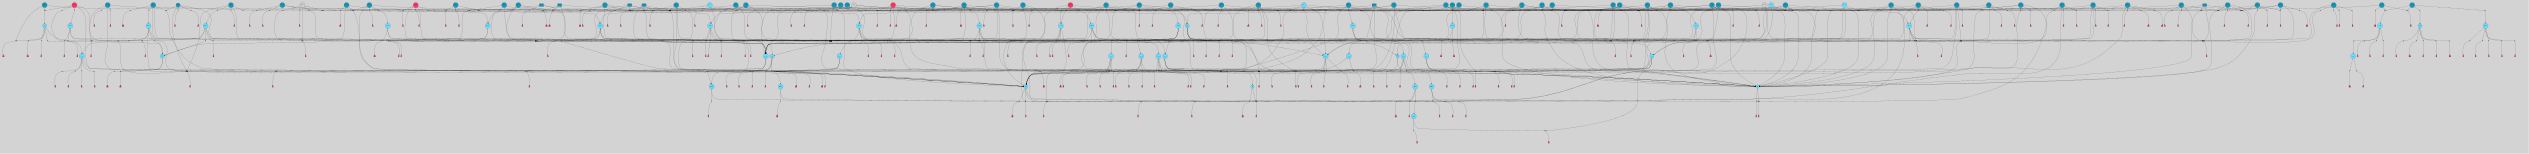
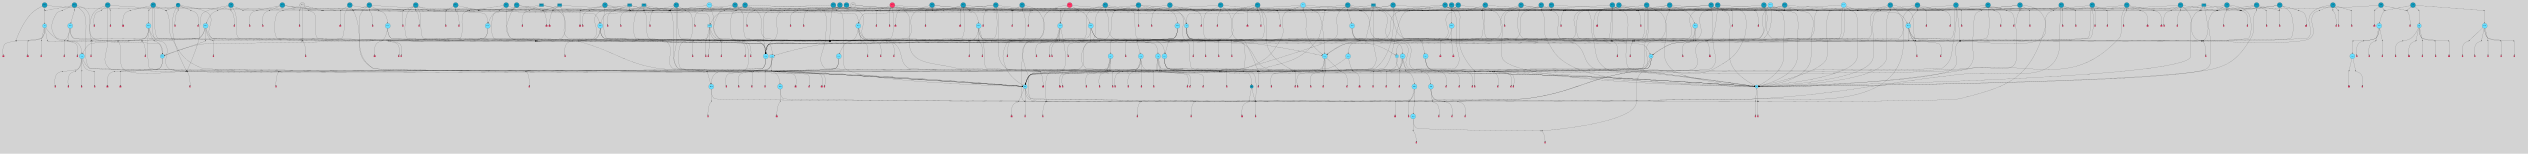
node "T506": fillcolor #ff3366 -> #1199bb
node "T424": fillcolor #ff3366 -> #1199bb
node "T446": fillcolor #cccccc -> #1199bb
node "T305": shape circle -> box
node "T9": fillcolor #66ddff -> #1199bb
